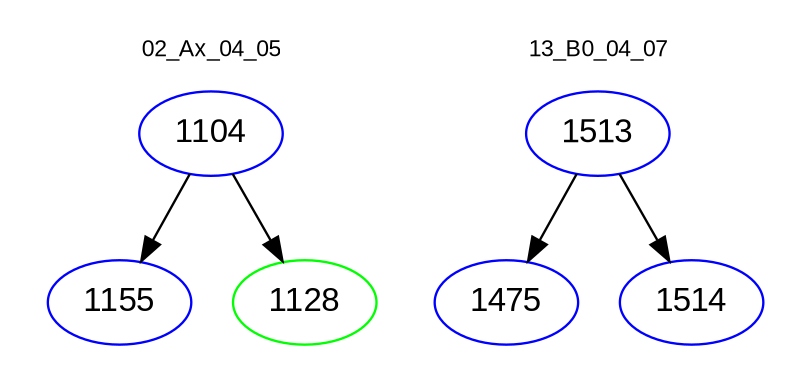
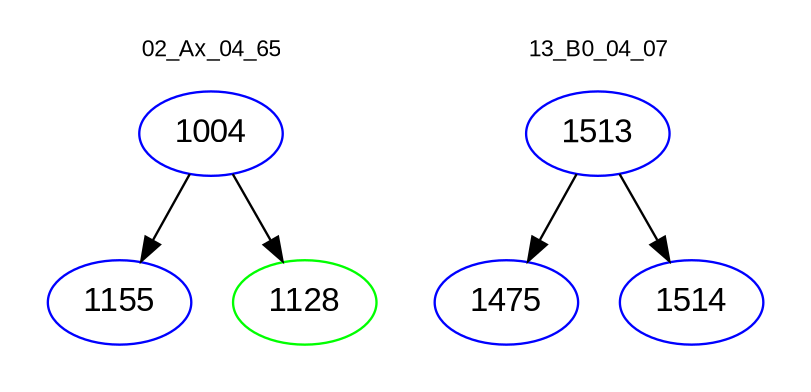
cluster "02_Ax_04_05": label "02_Ax_04_05" -> "02_Ax_04_65"
node "1104": label "1104" -> "1004"
